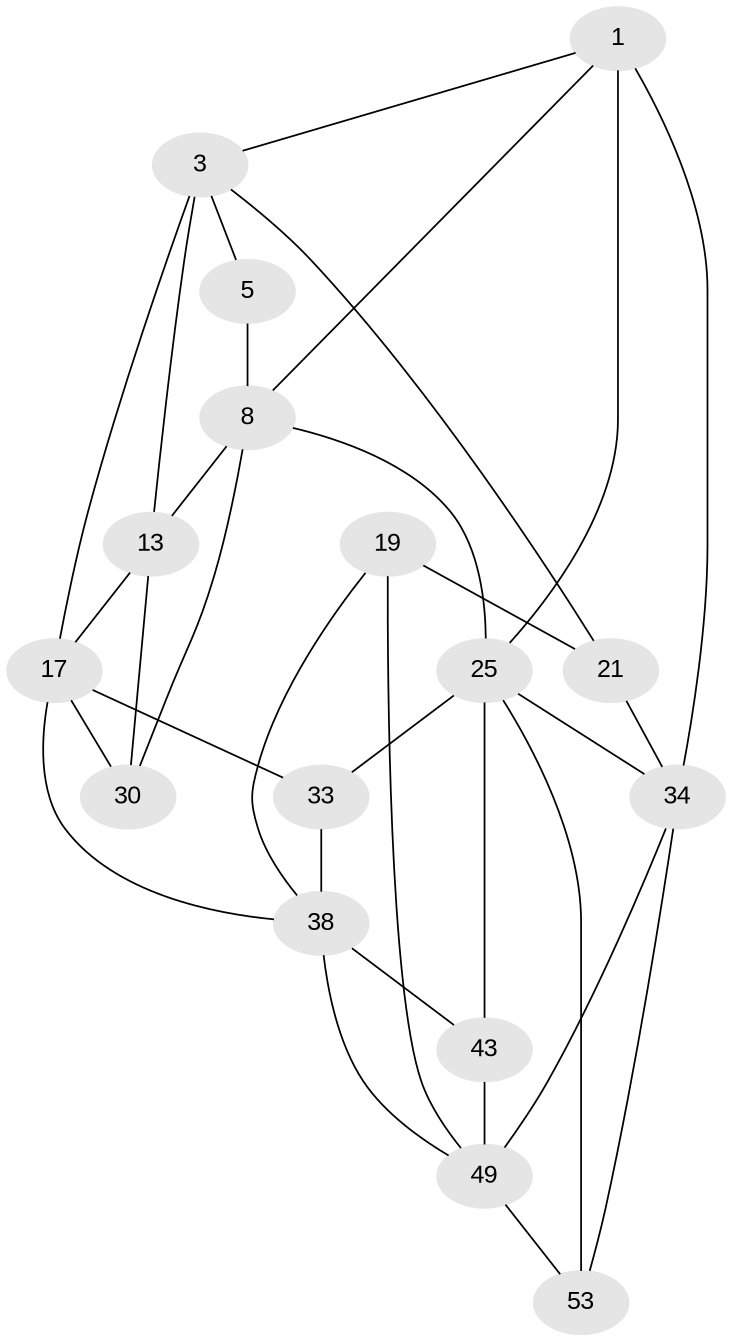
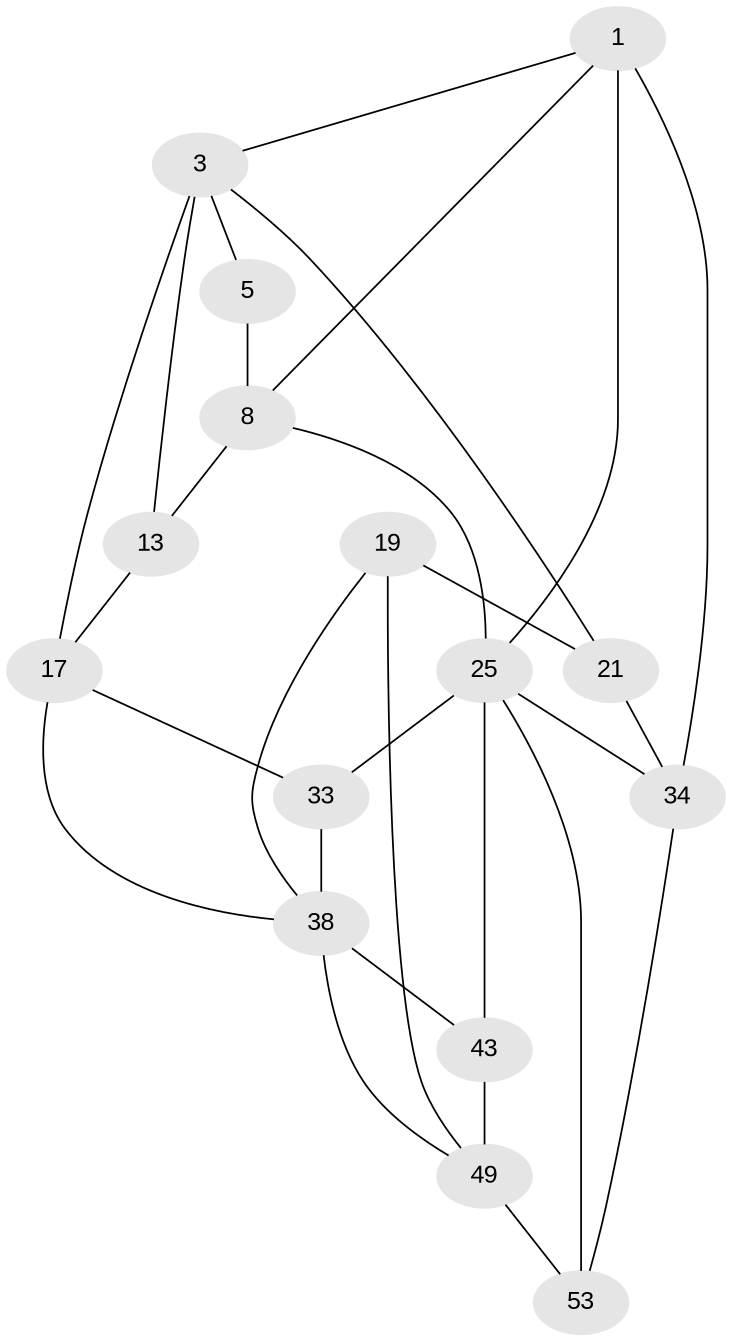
node "30": removed
edge "34" -- "49": removed
